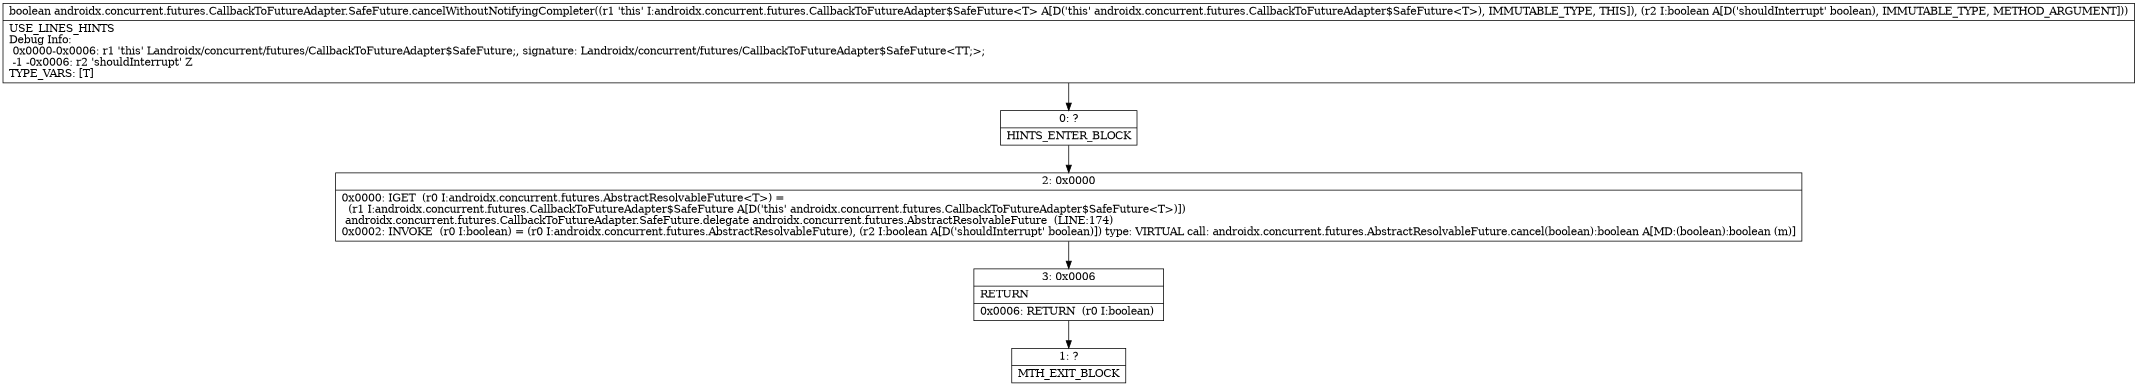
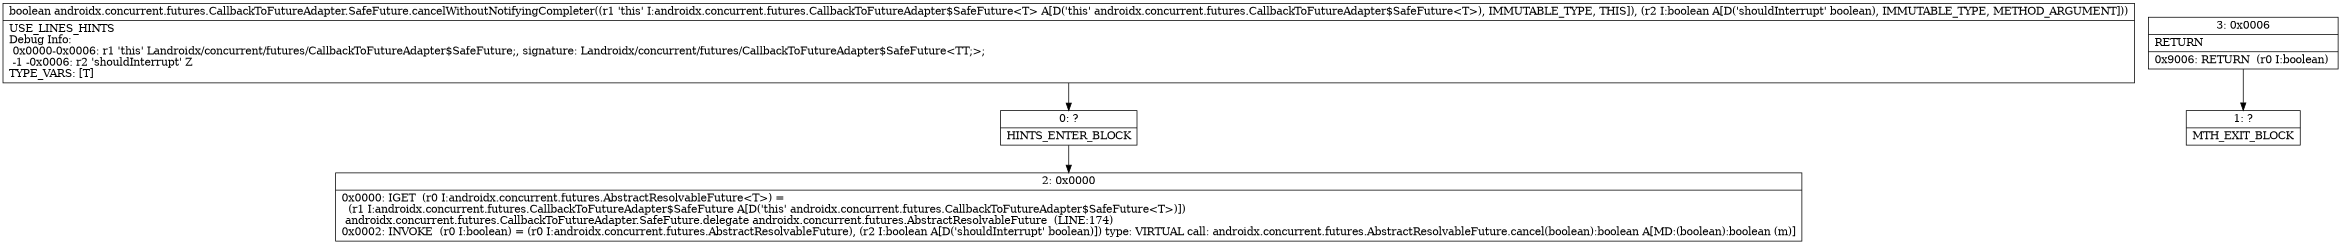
edge "2: 0x0000" -> "3: 0x0006": removed
node "3: 0x0006": text "0x0006: RETURN  (r0 I:boolean)" -> "0x9006: RETURN  (r0 I:boolean)"
